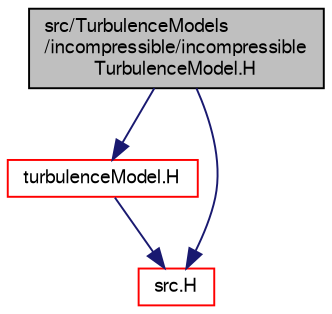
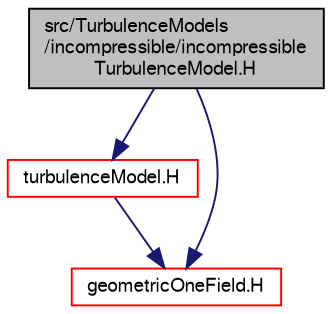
node "src.H": label "src.H" -> "geometricOneField.H"
